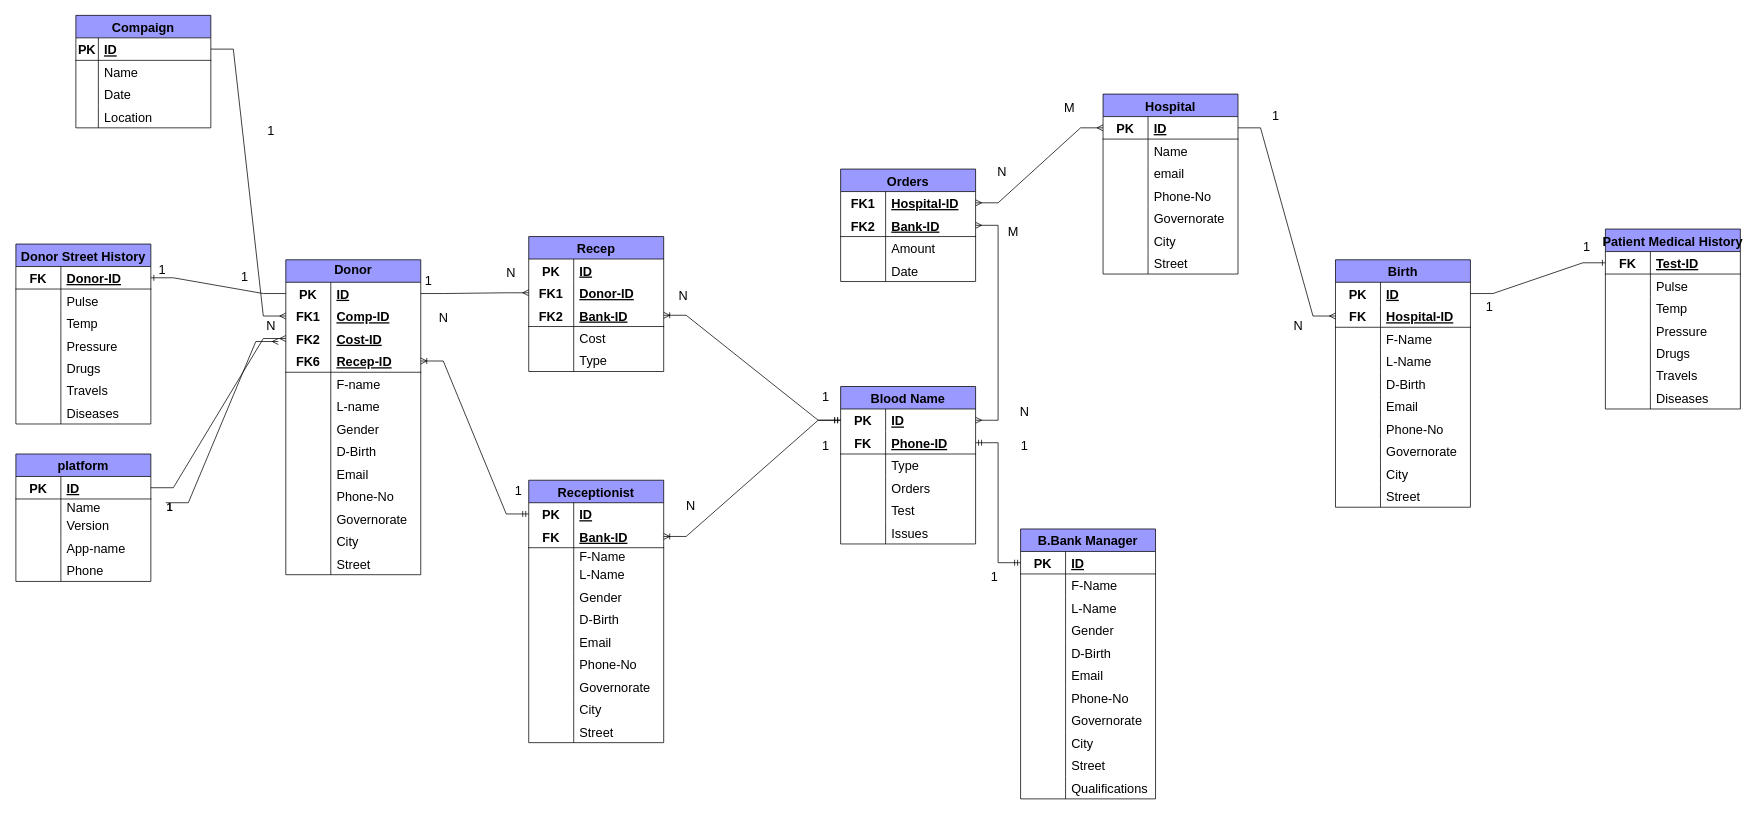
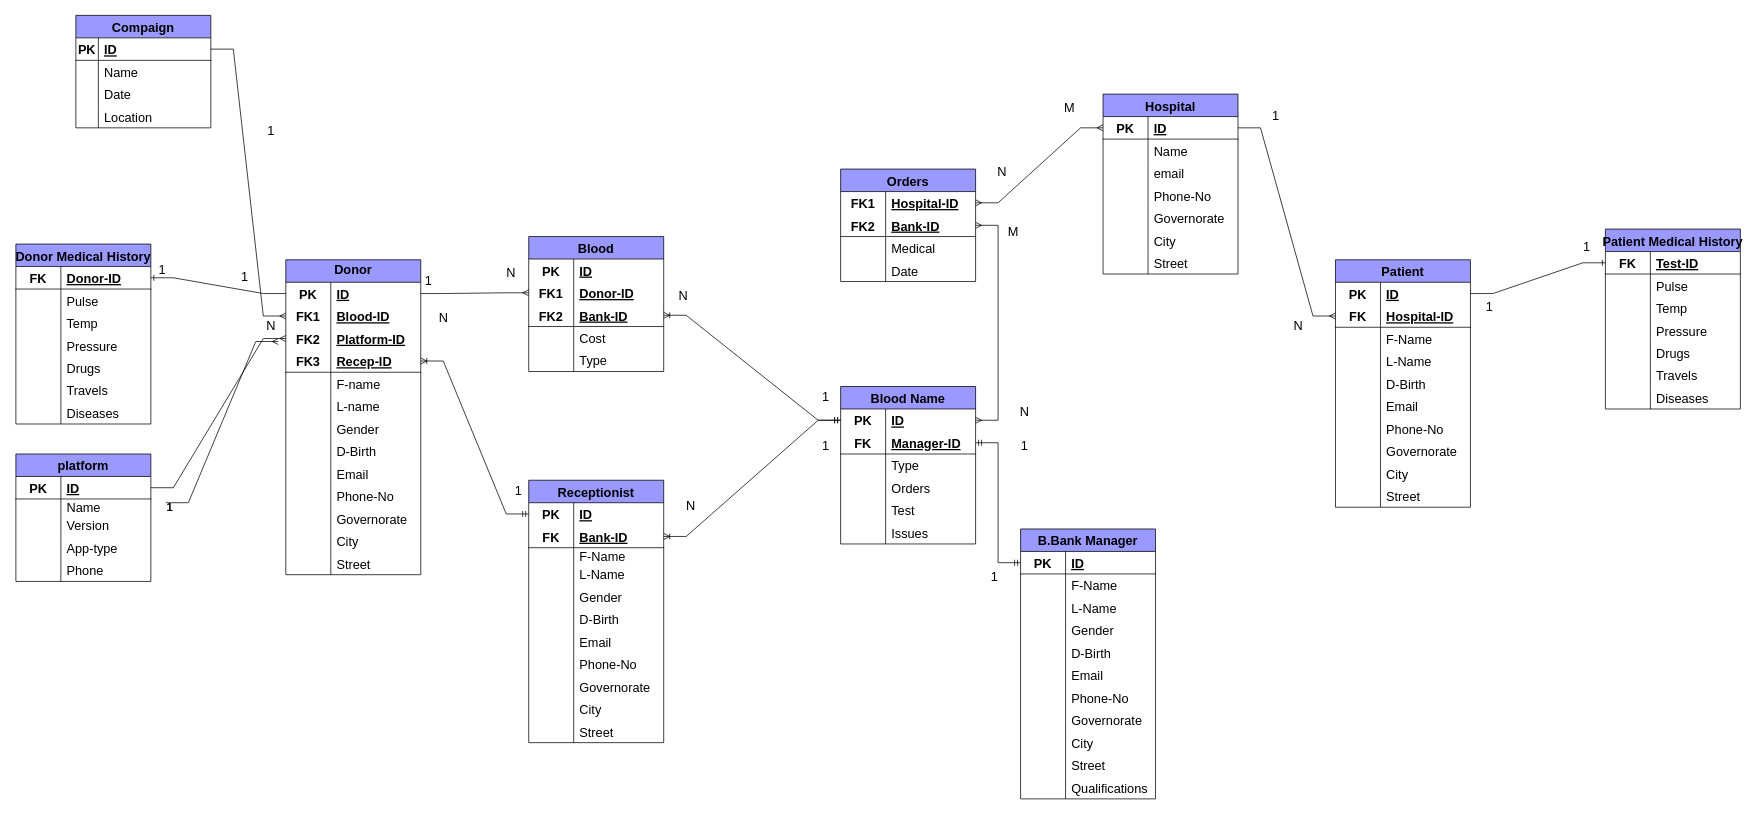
node "Recep": label "Recep" -> "Blood"
node "Amount": label "Amount" -> "Medical"
node "Donor Street History": label "Donor Street History" -> "Donor Medical History"
node "Birth": label "Birth" -> "Patient"
node "Comp-ID": label "Comp-ID" -> "Blood-ID"
node "Cost-ID": label "Cost-ID" -> "Platform-ID"
node "FK6": label "FK6" -> "FK3"
node "Phone-ID": label "Phone-ID" -> "Manager-ID"
node "App-name": label "App-name" -> "App-type"
